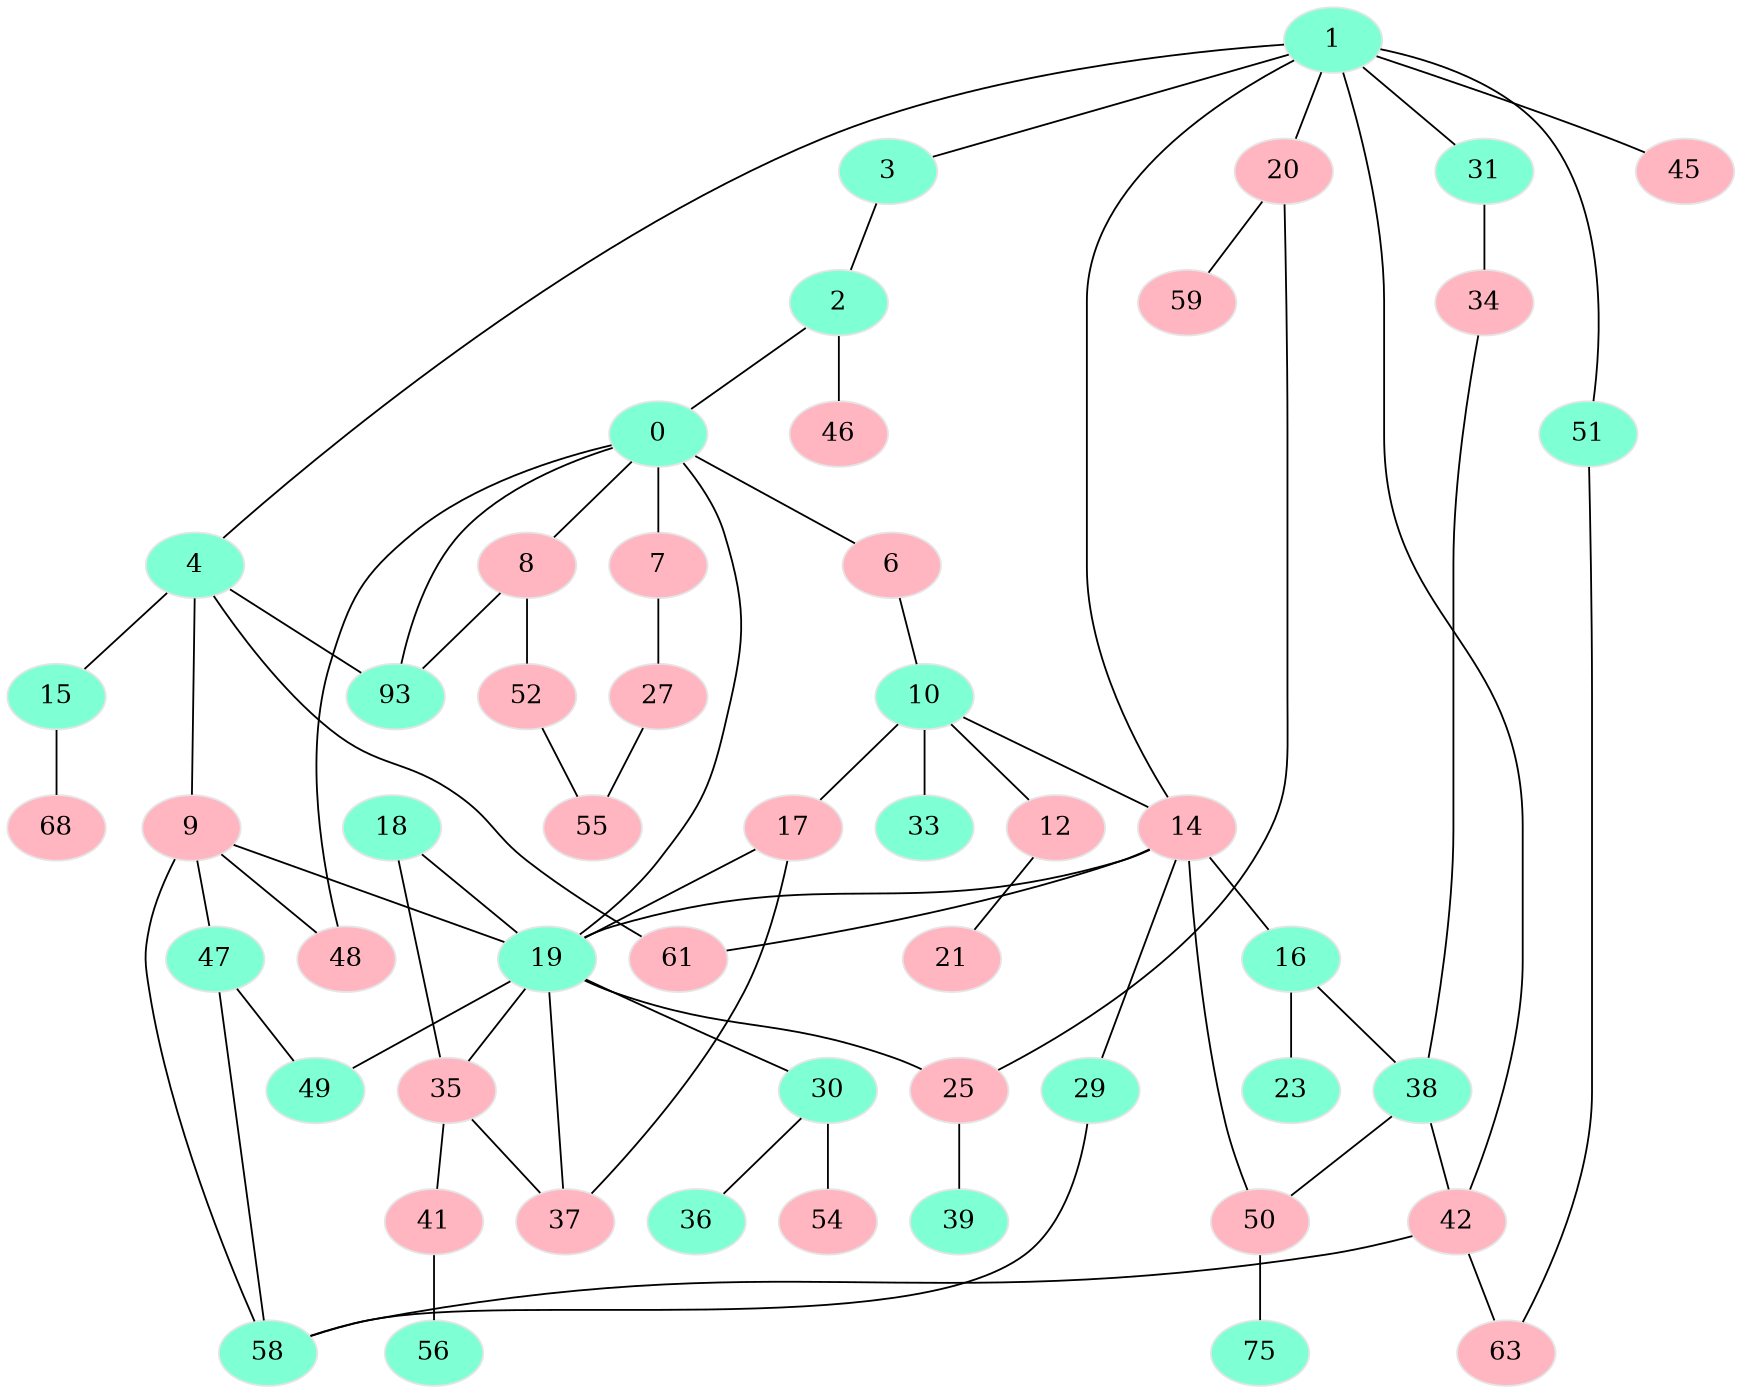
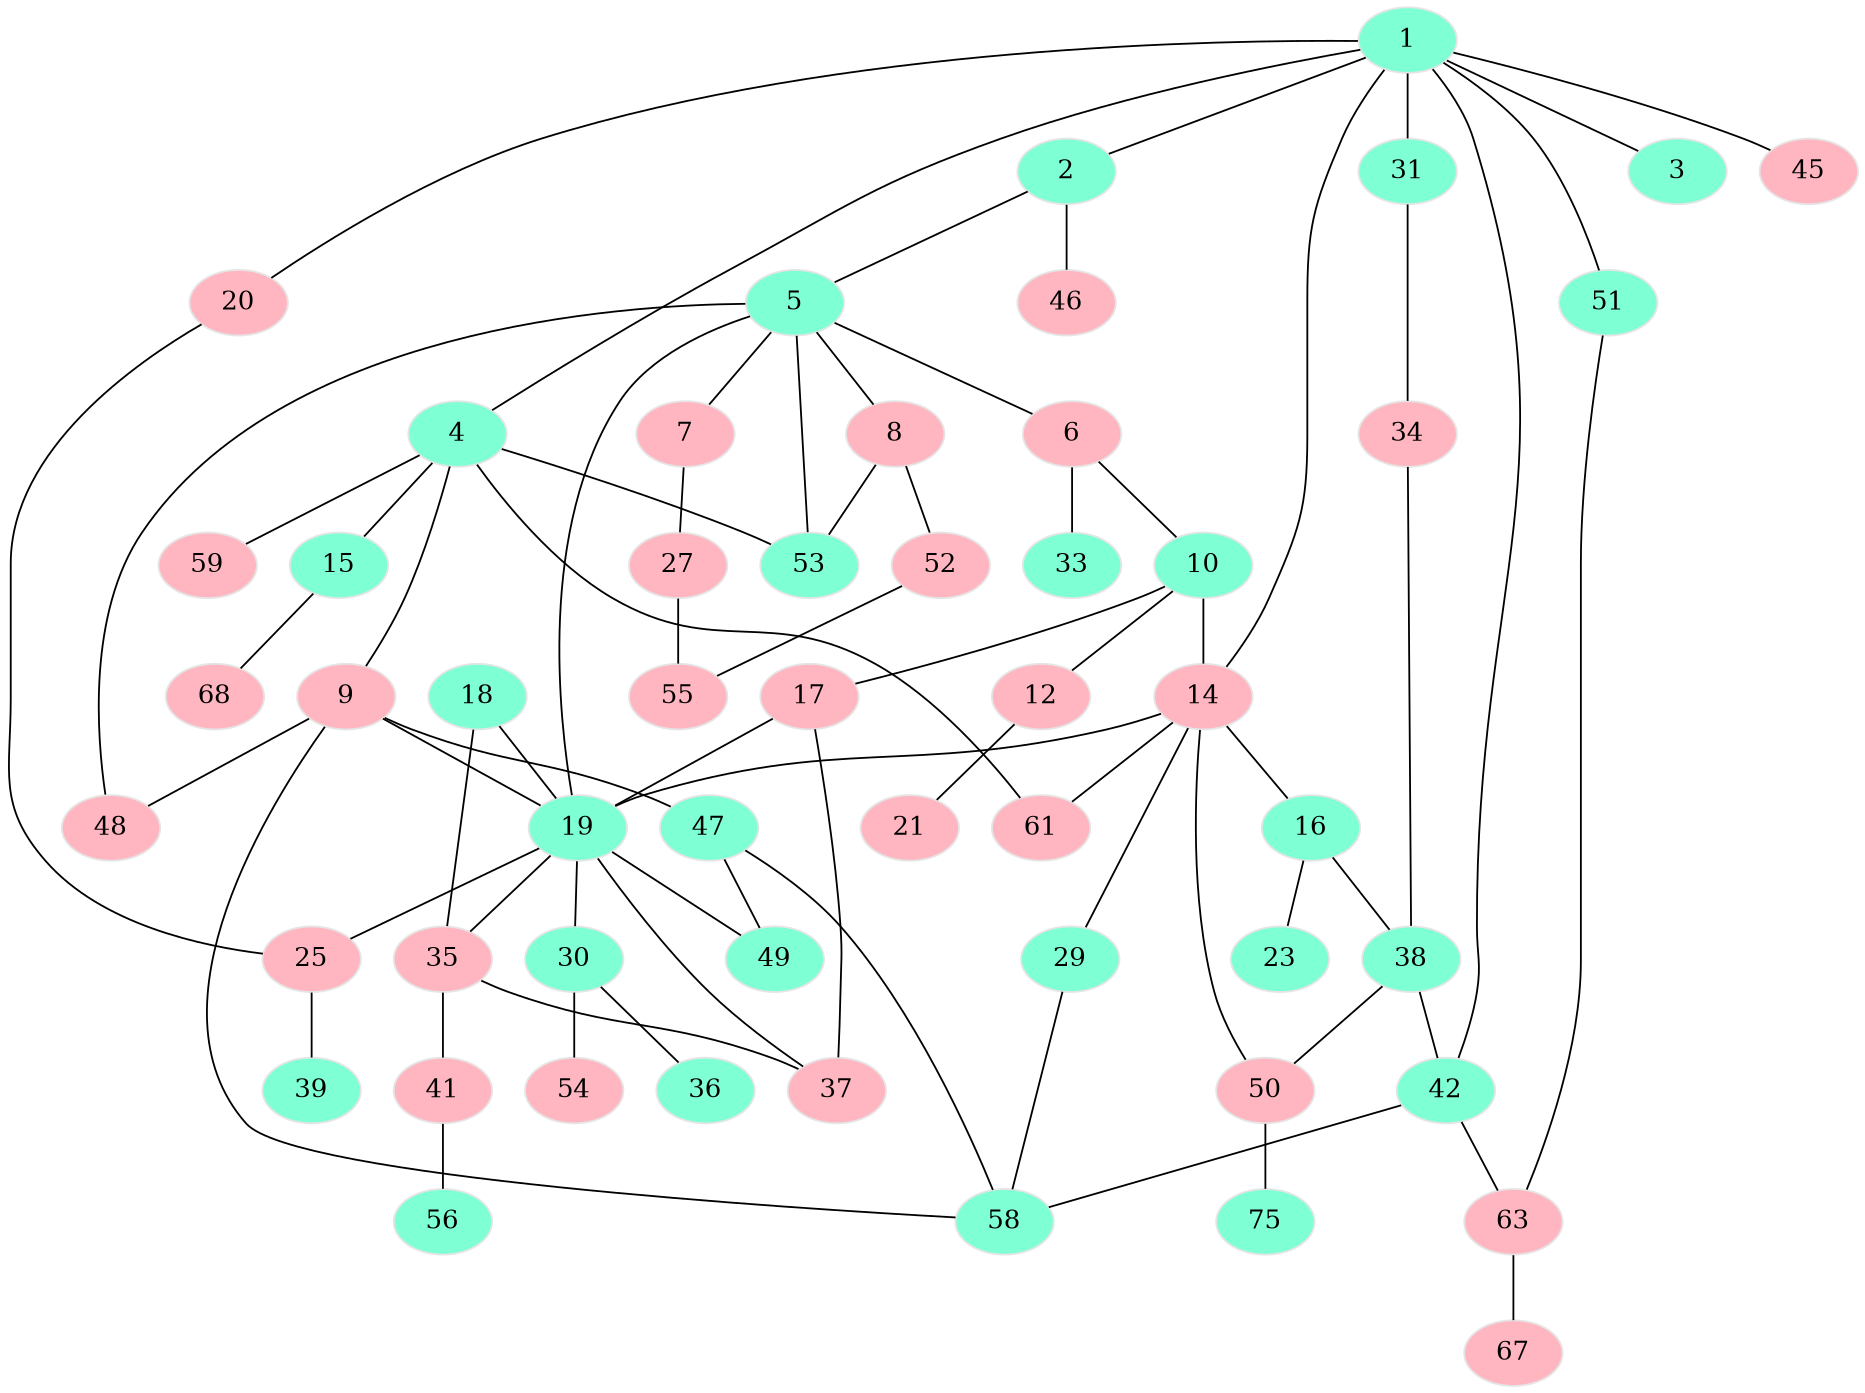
edge "3" -- "2": now "1" -- "2"
edge "20" -- "59": now "4" -- "59"
node "0": label "0" -> "5"
node "93": label "93" -> "53"
edge "10" -- "33": now "6" -- "33"
node "42": fillcolor lightpink -> aquamarine
node "67": added
